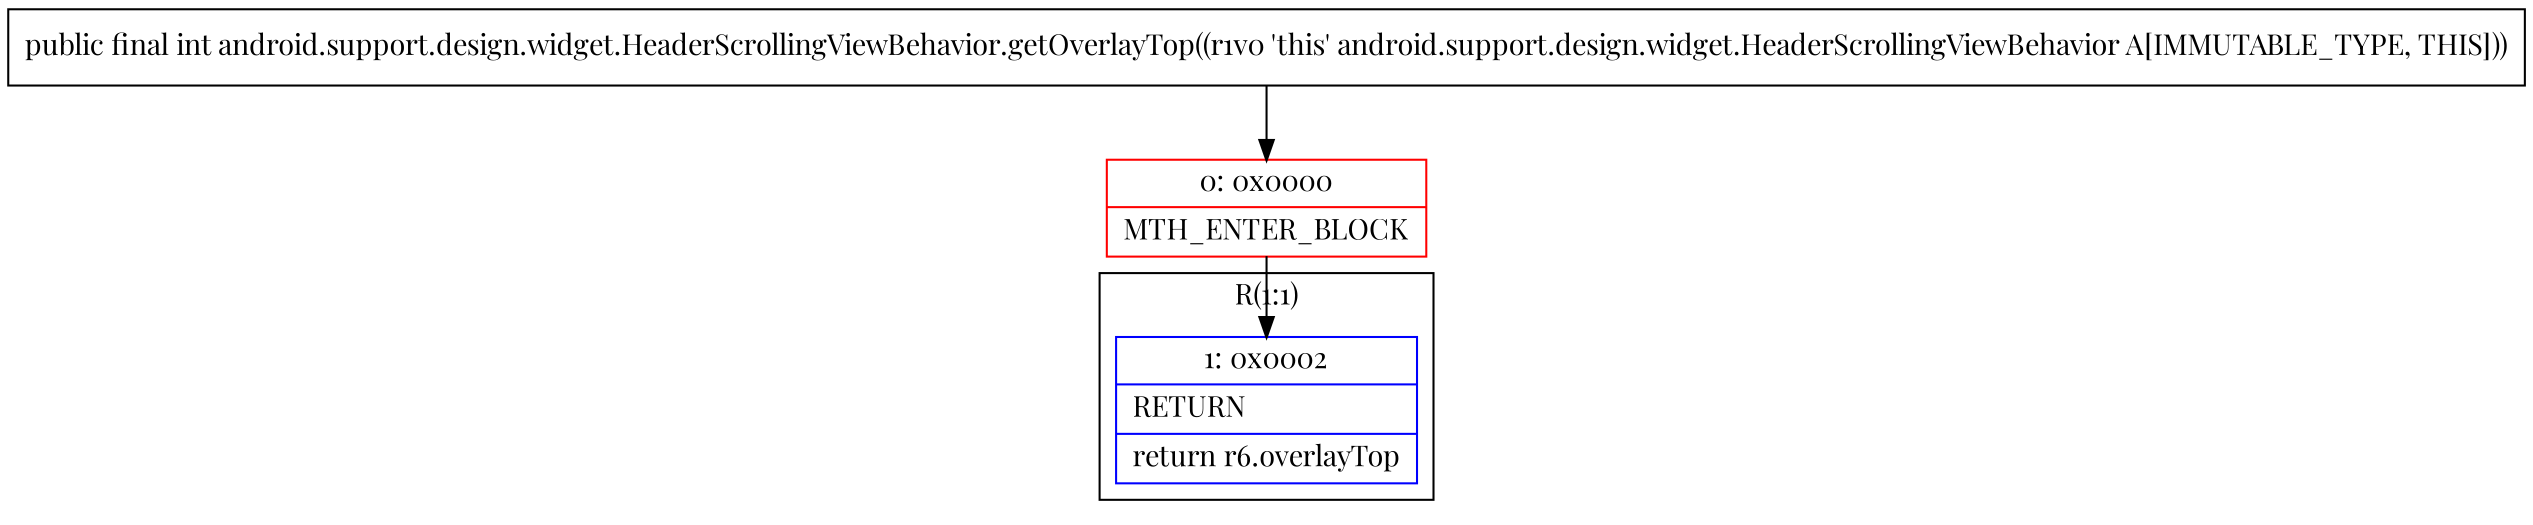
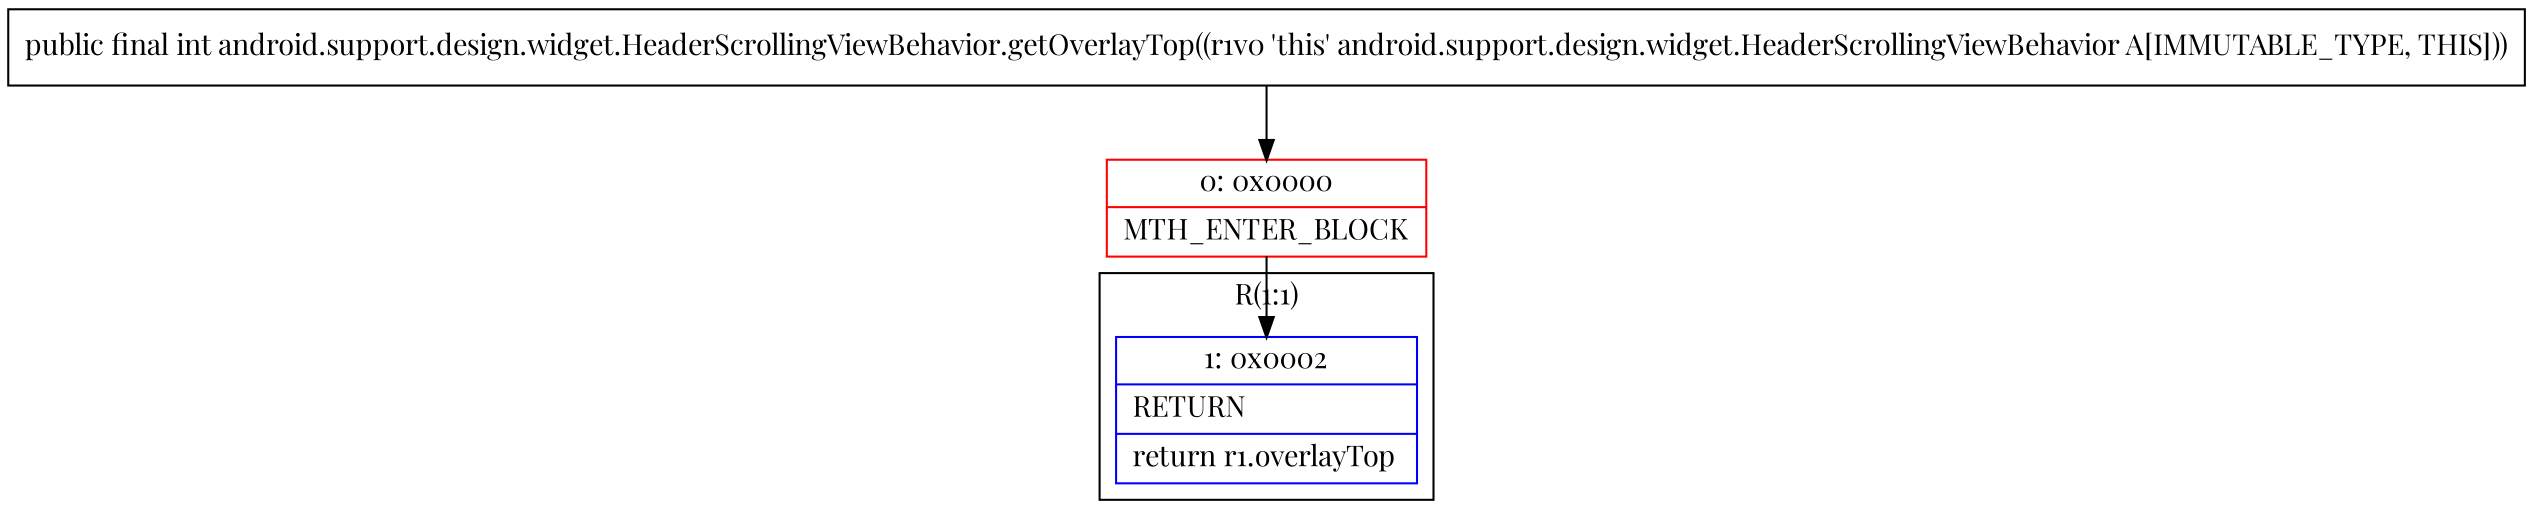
node "1: 0x0002": text "return r6.overlayTop" -> "return r1.overlayTop"
